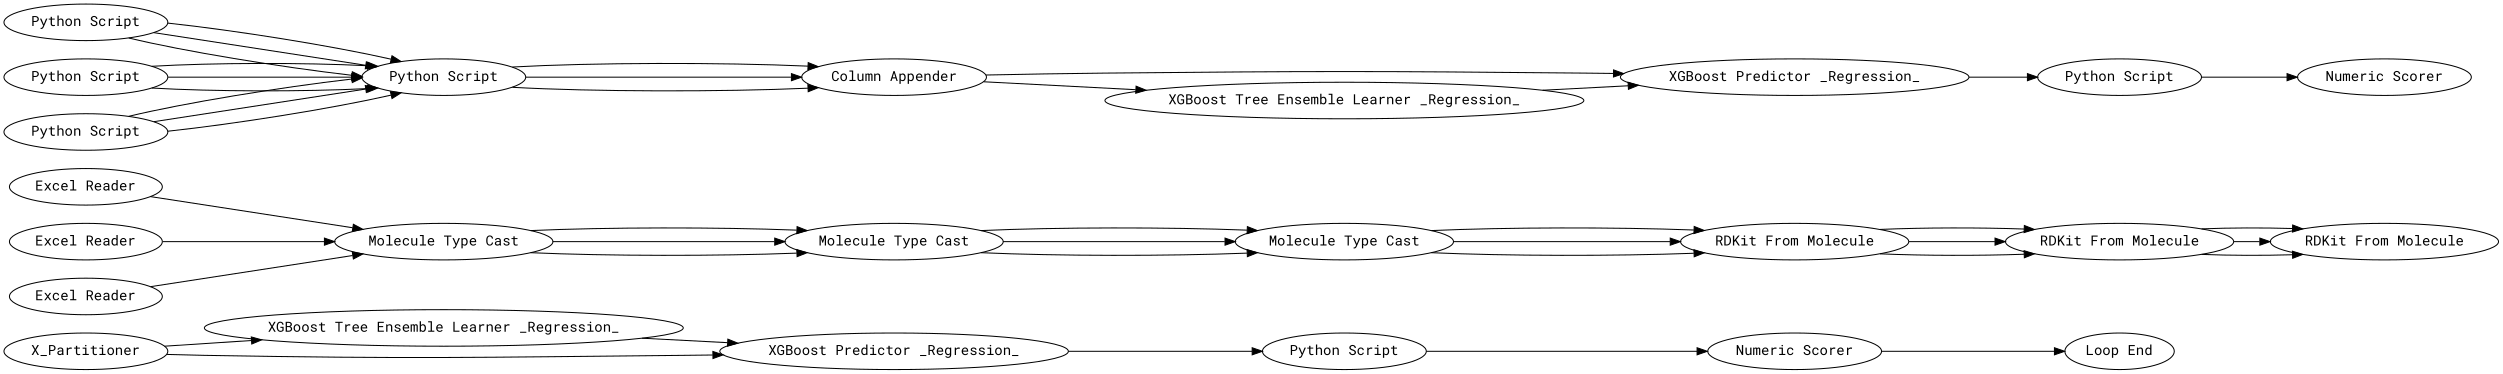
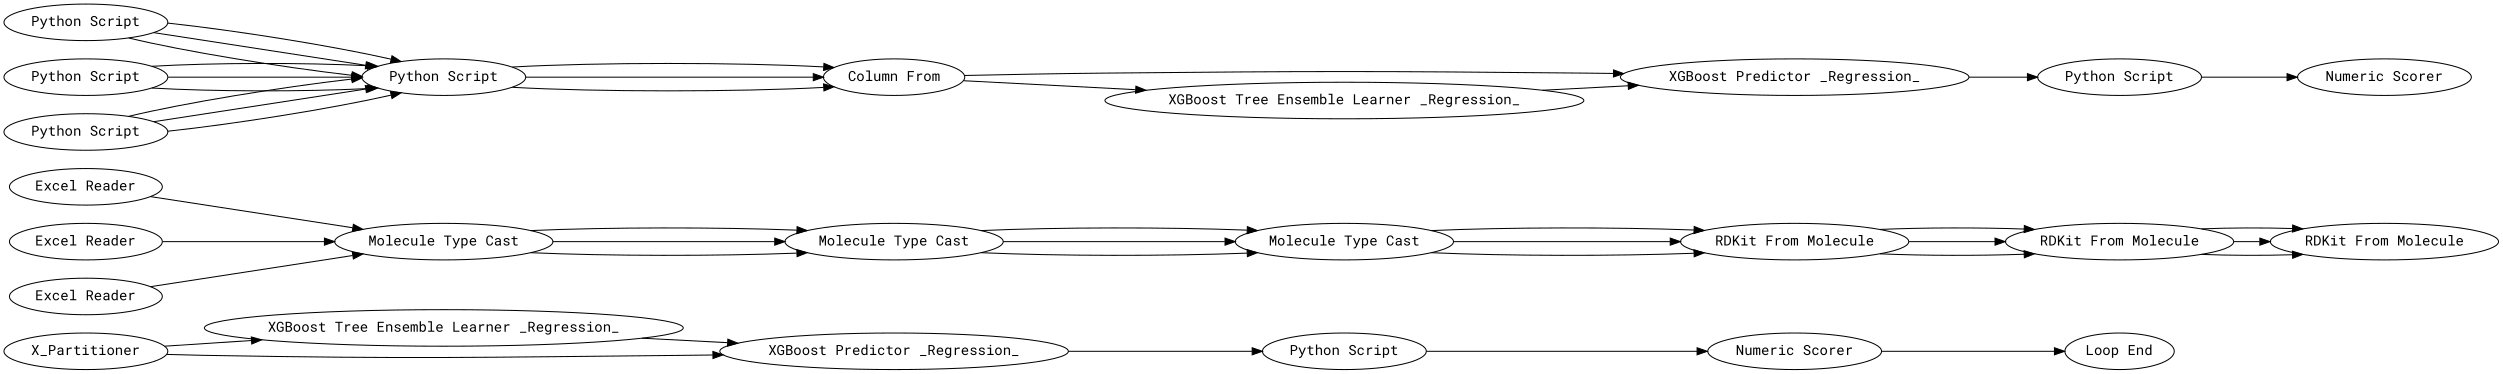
node "Column Appender": label "Column Appender" -> "Column From"
